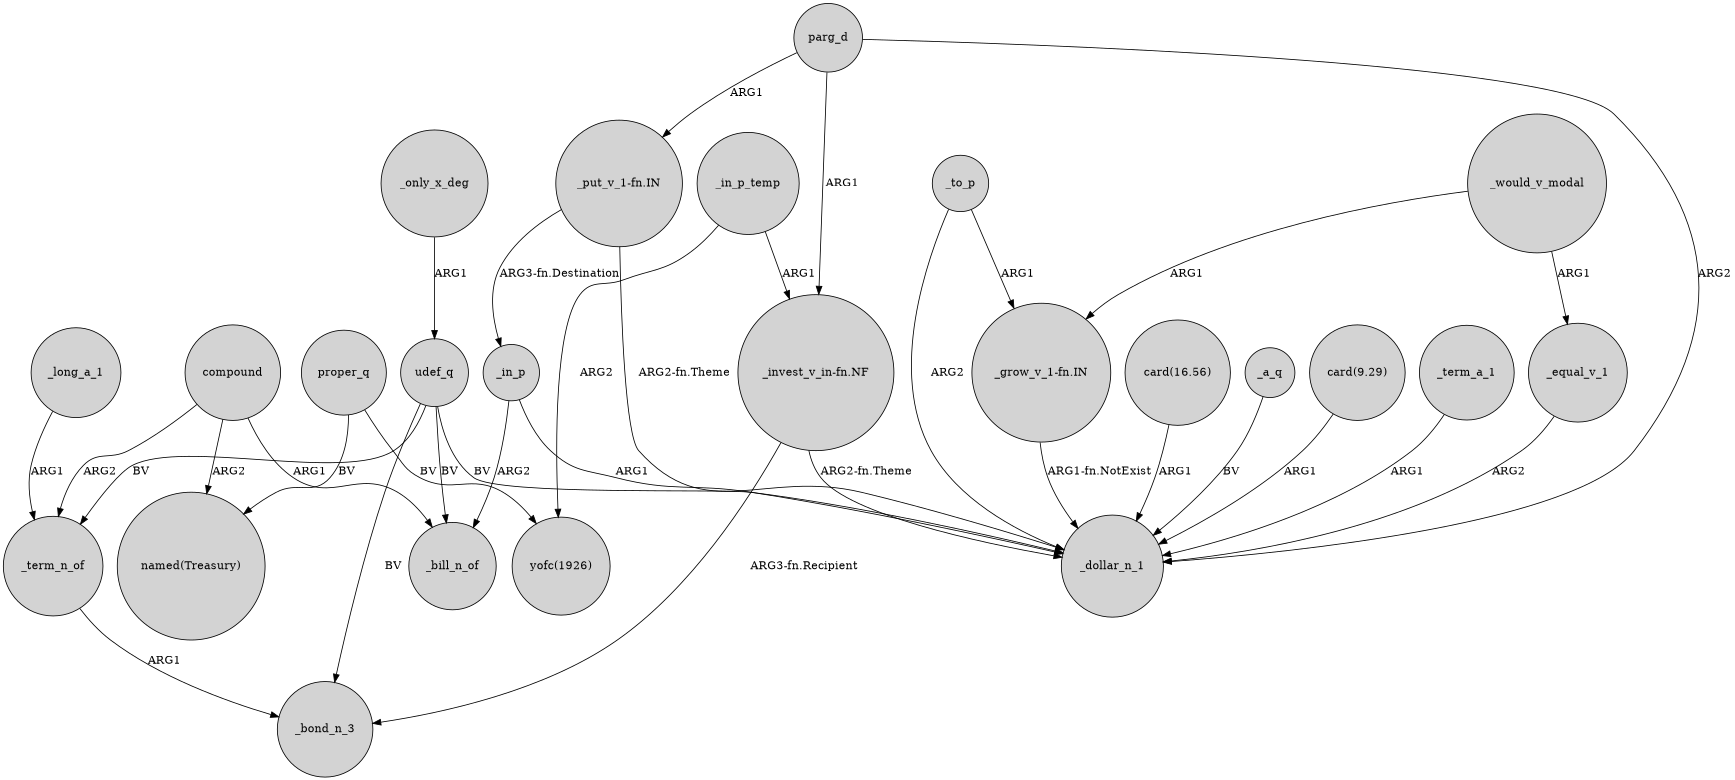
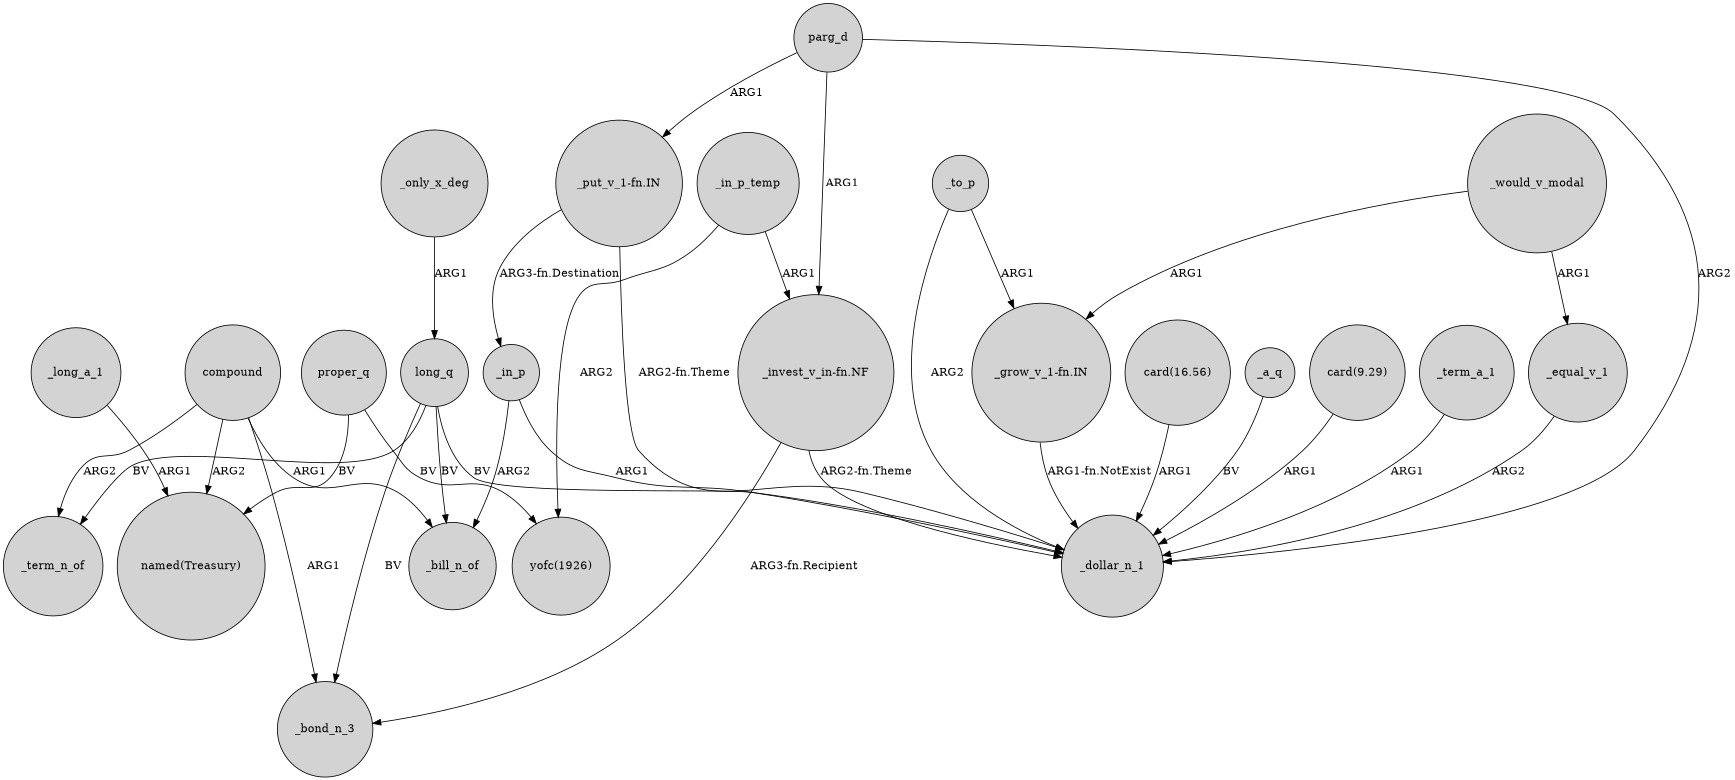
node "udef_q": label "udef_q" -> "long_q"
edge "_long_a_1" -> "_term_n_of": now "_long_a_1" -> "named(Treasury)"
edge "_term_n_of" -> "_bond_n_3": now "compound" -> "_bond_n_3"
